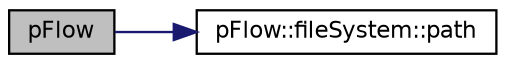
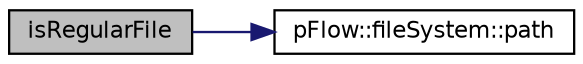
node "pFlow": label "pFlow" -> "isRegularFile"
